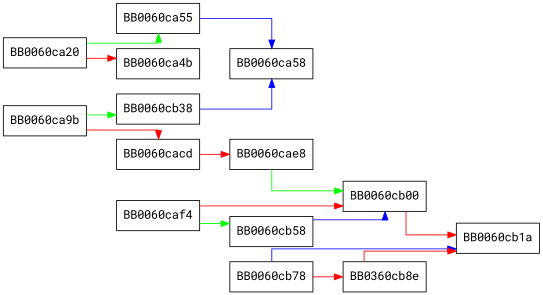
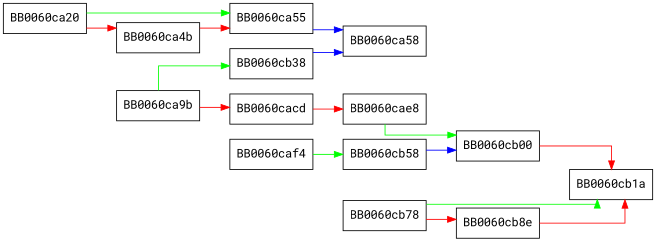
edge "BB0060ca4b" -> "BB0060ca55": added
edge "BB0060caf4" -> "BB0060cb00": removed
edge "BB0060cb78" -> "BB0060cb1a": color blue -> green
node "BB0360cb8e": label "BB0360cb8e" -> "BB0060cb8e"
